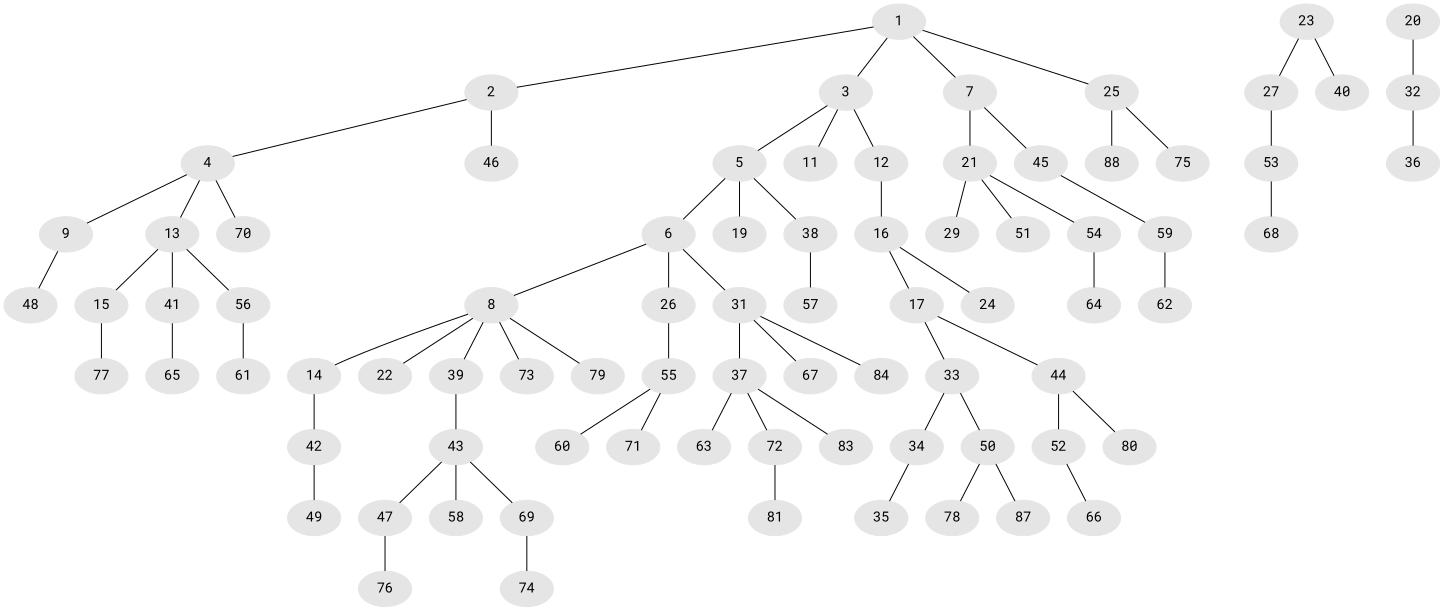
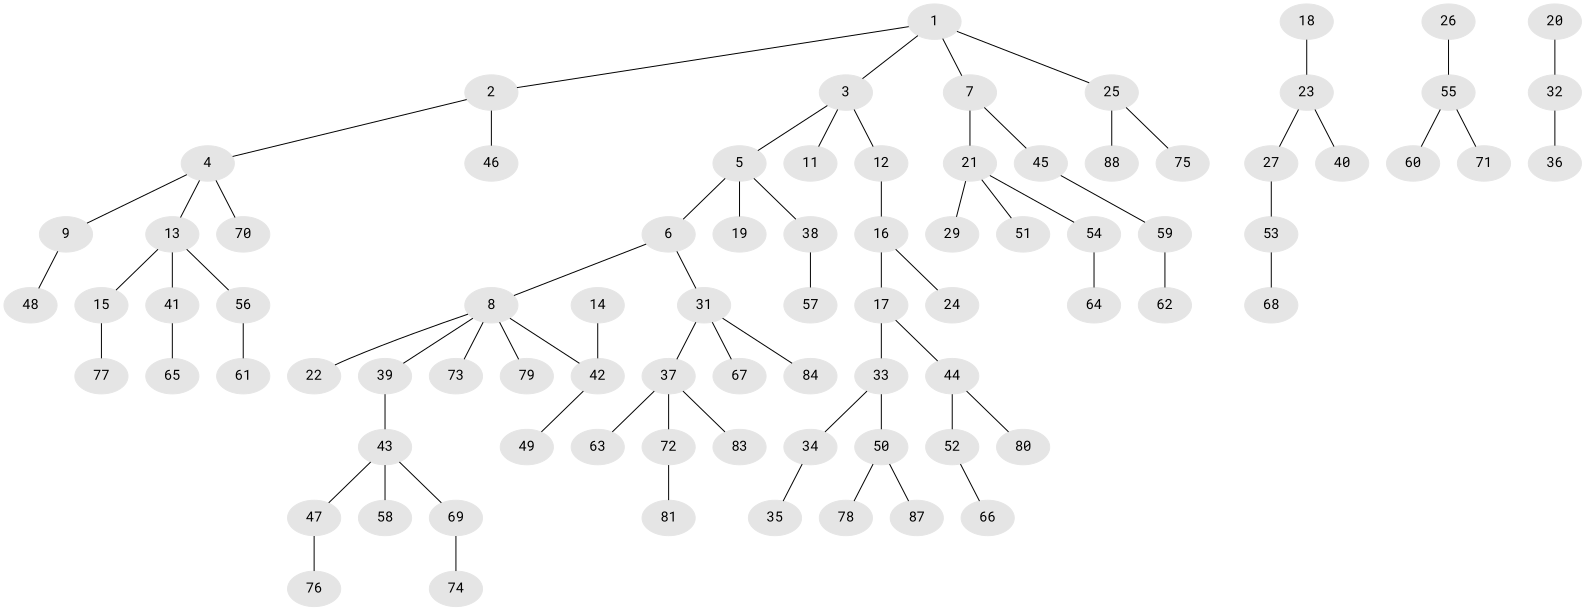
node "18": added
edge "6" -- "26": removed
edge "8" -- "14": now "8" -- "42"
